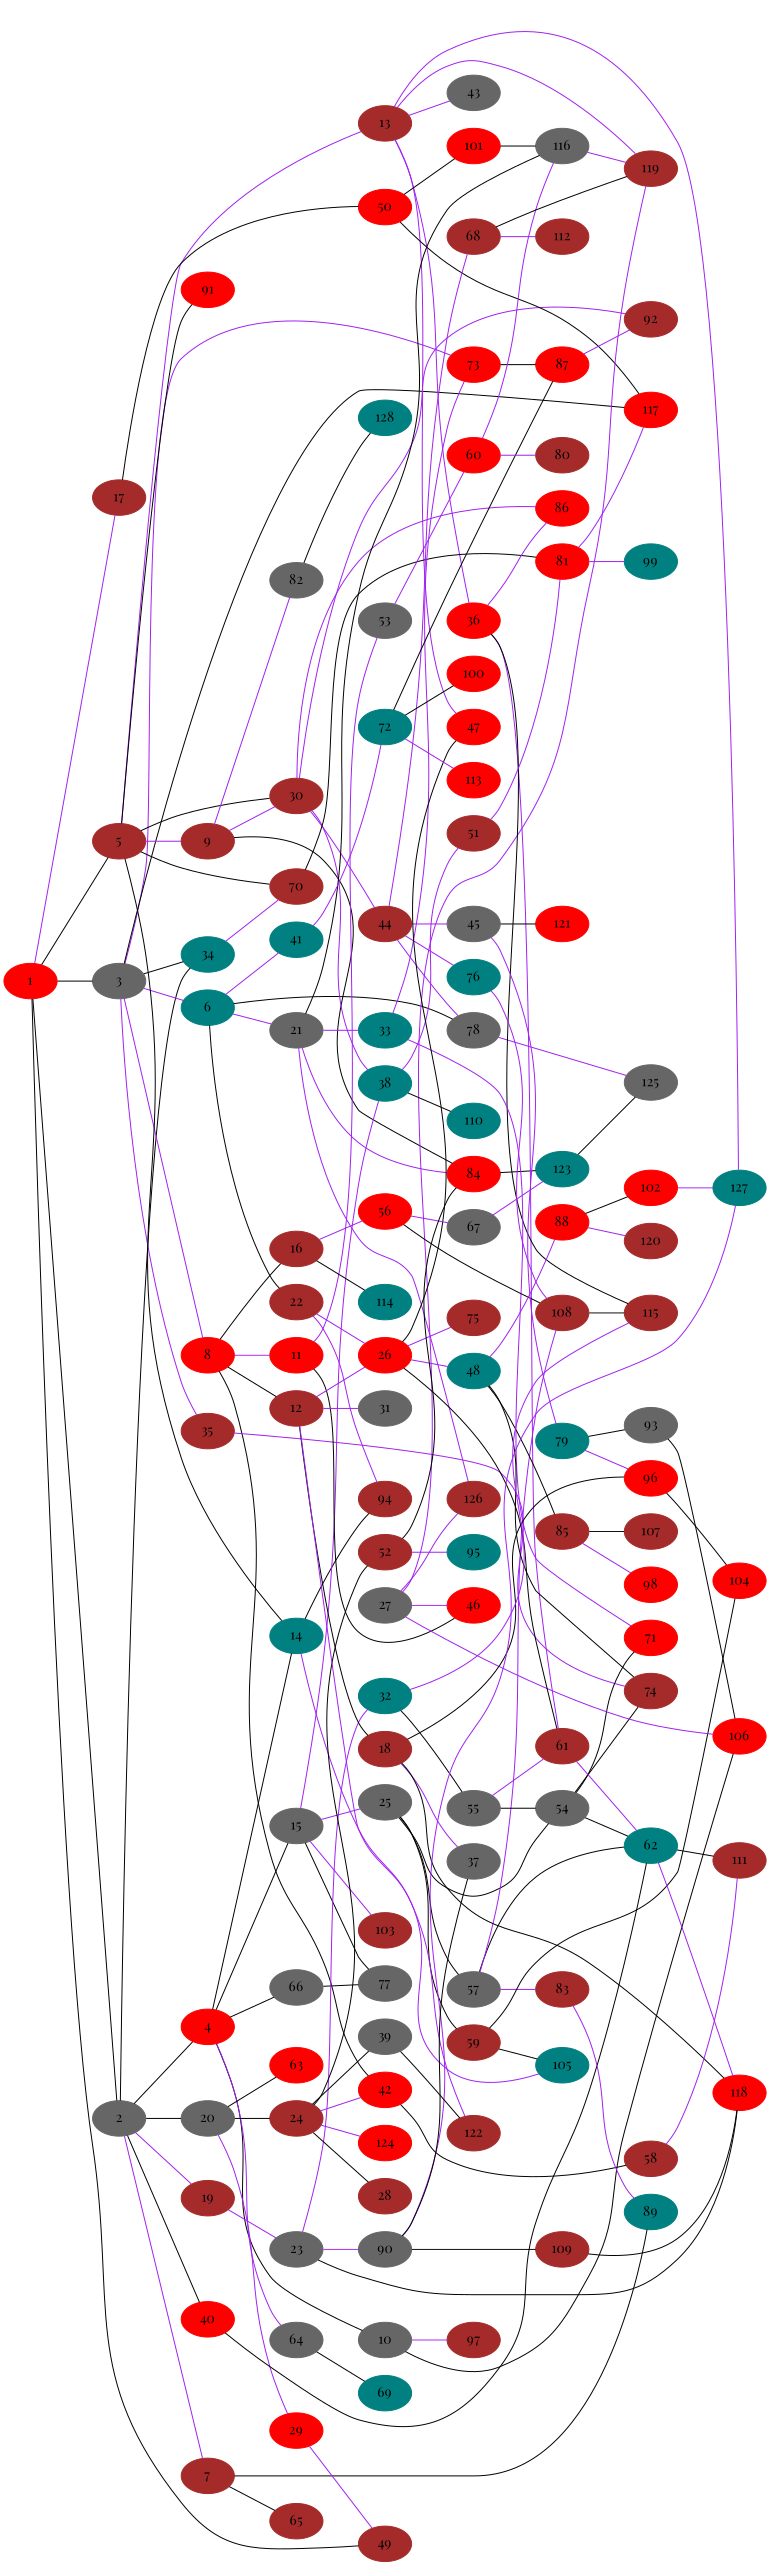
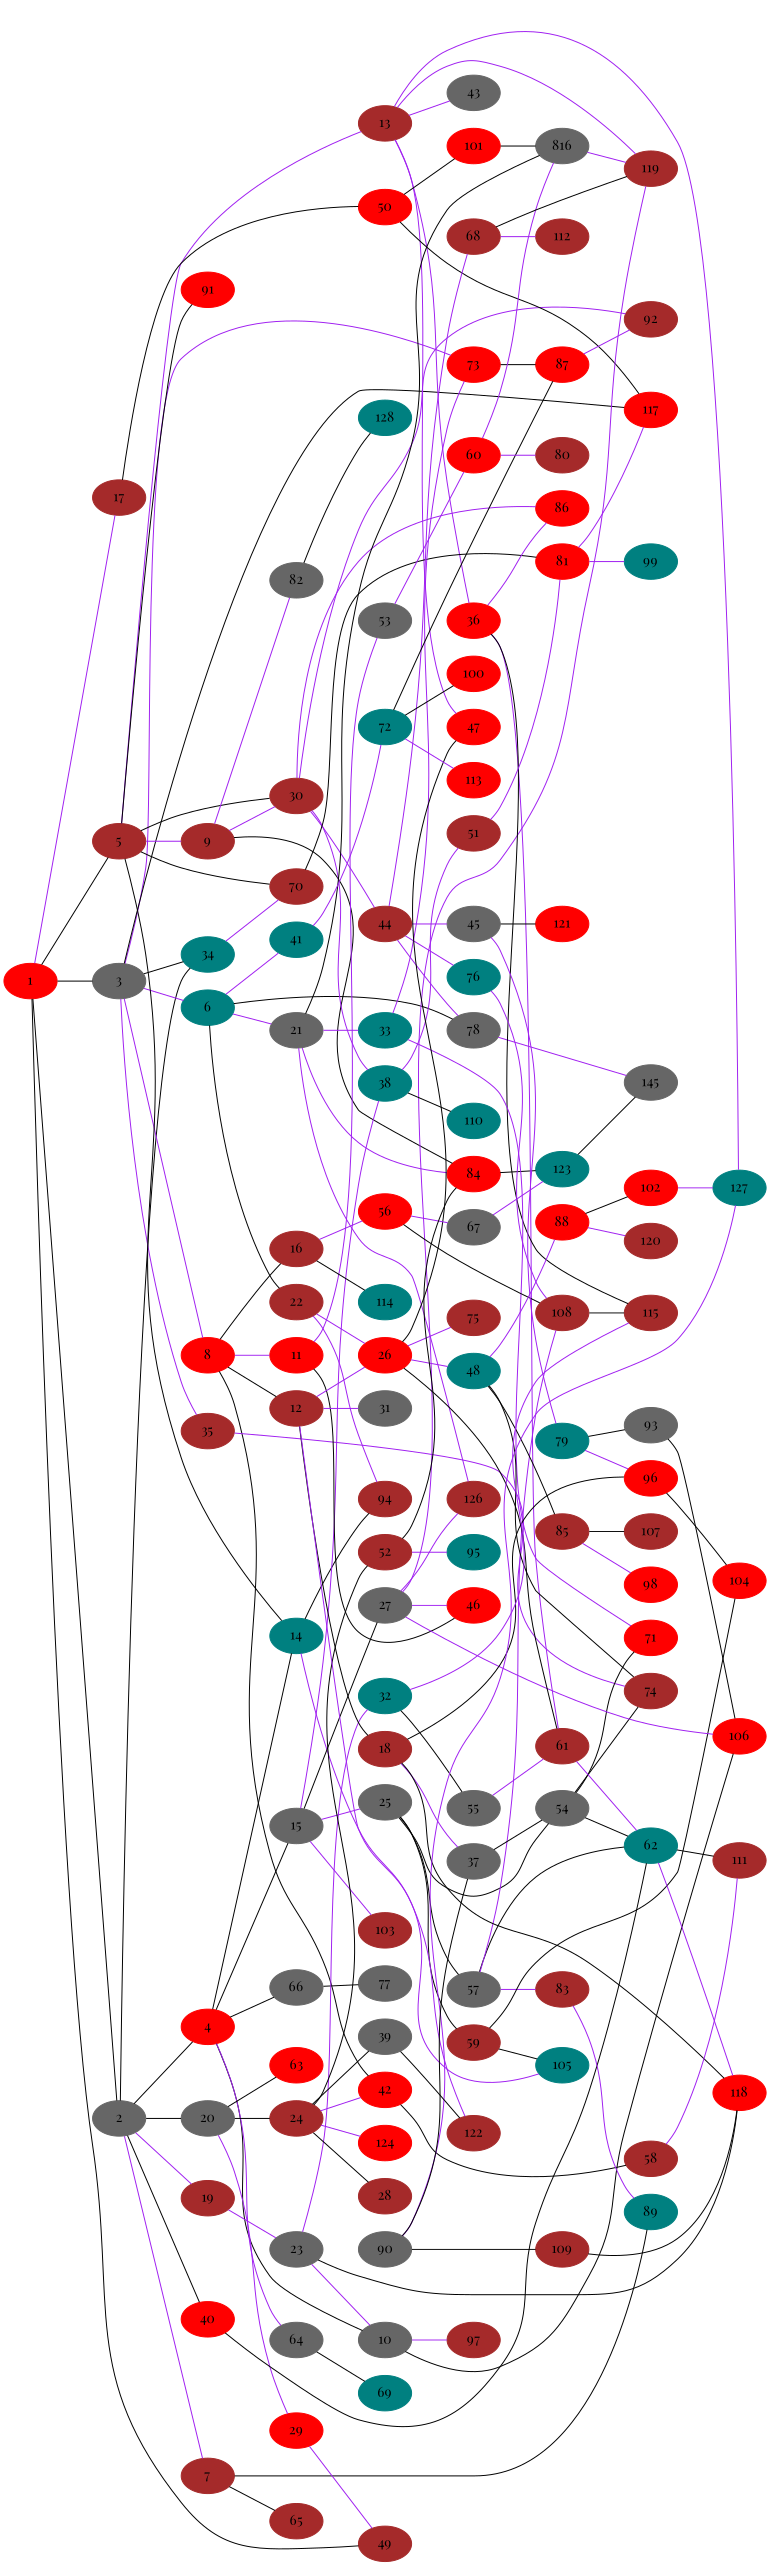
node "116": label "116" -> "816"
node "125": label "125" -> "145"
edge "55" -- "54": now "37" -- "54"
edge "15" -- "77": now "15" -- "27"
edge "23" -- "90": now "23" -- "10"
